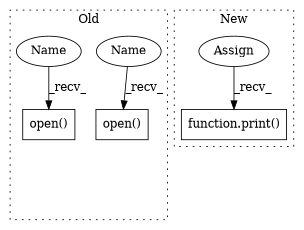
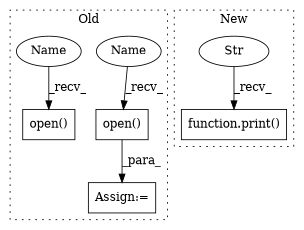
node "Assign": label "Assign" -> "Str"
node "Assign:=": added
